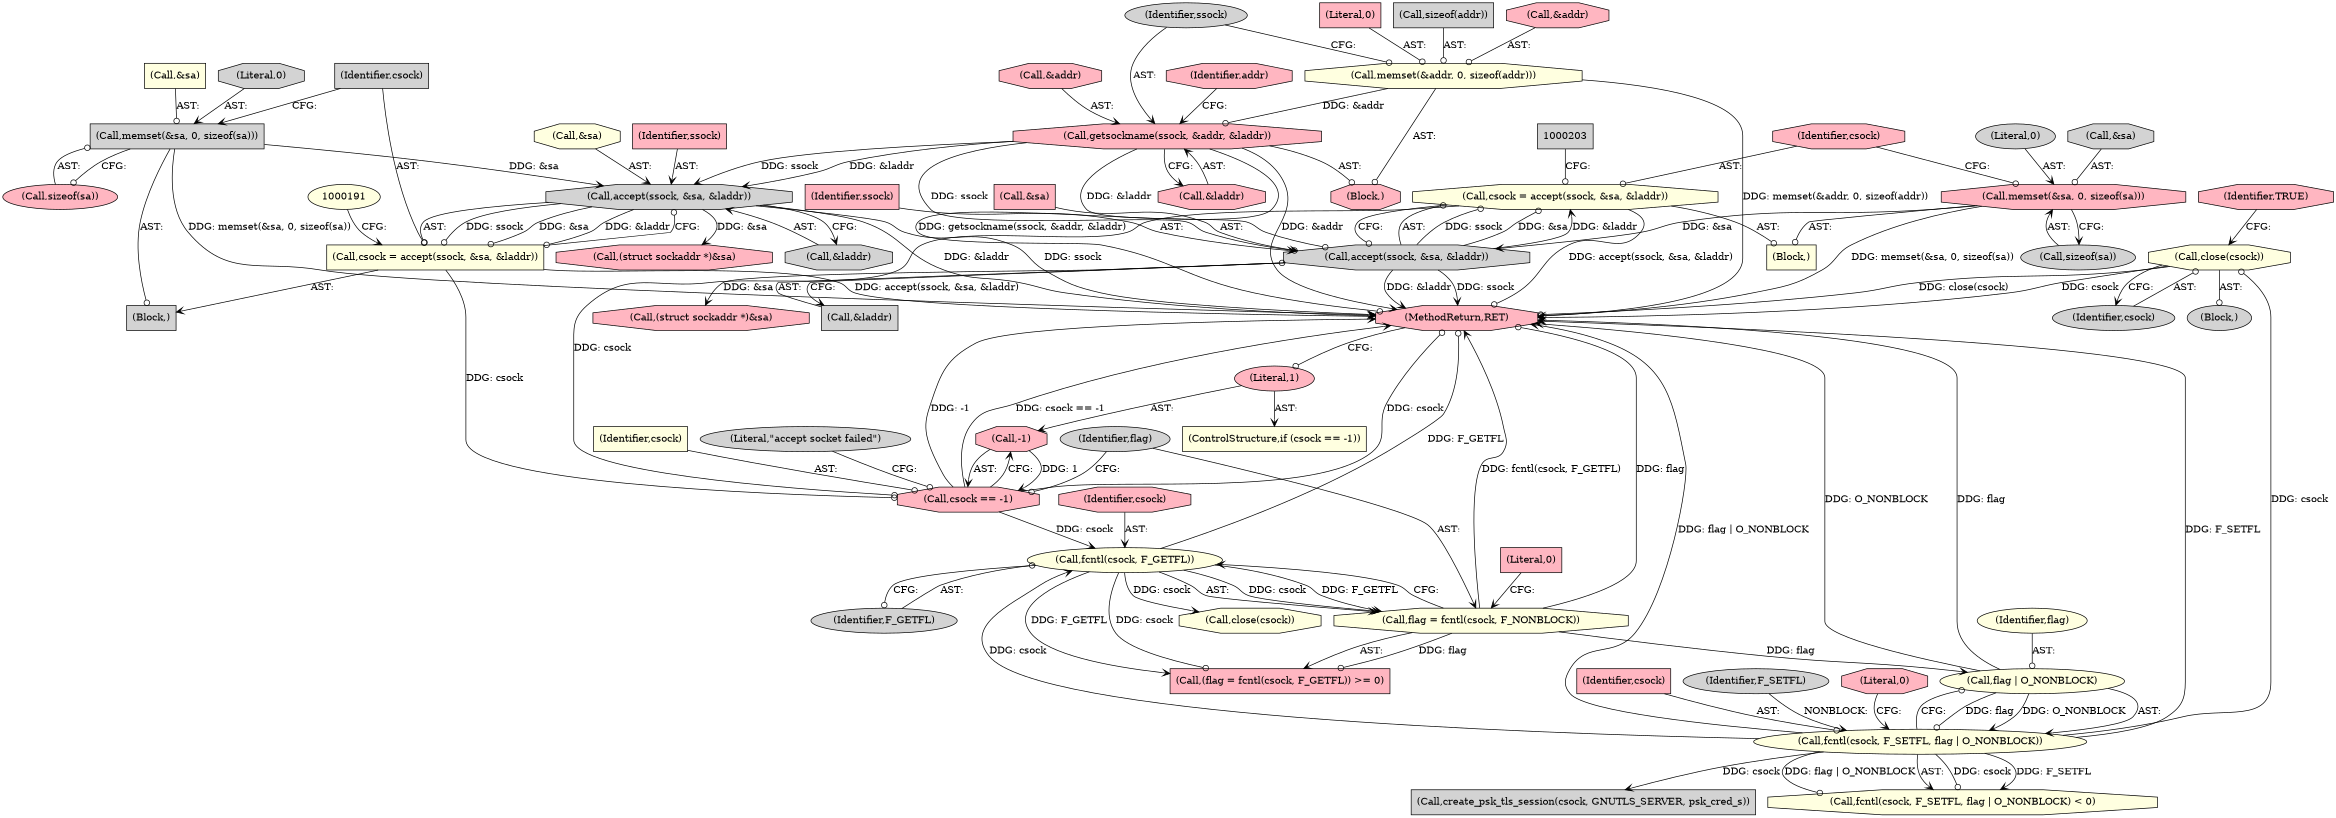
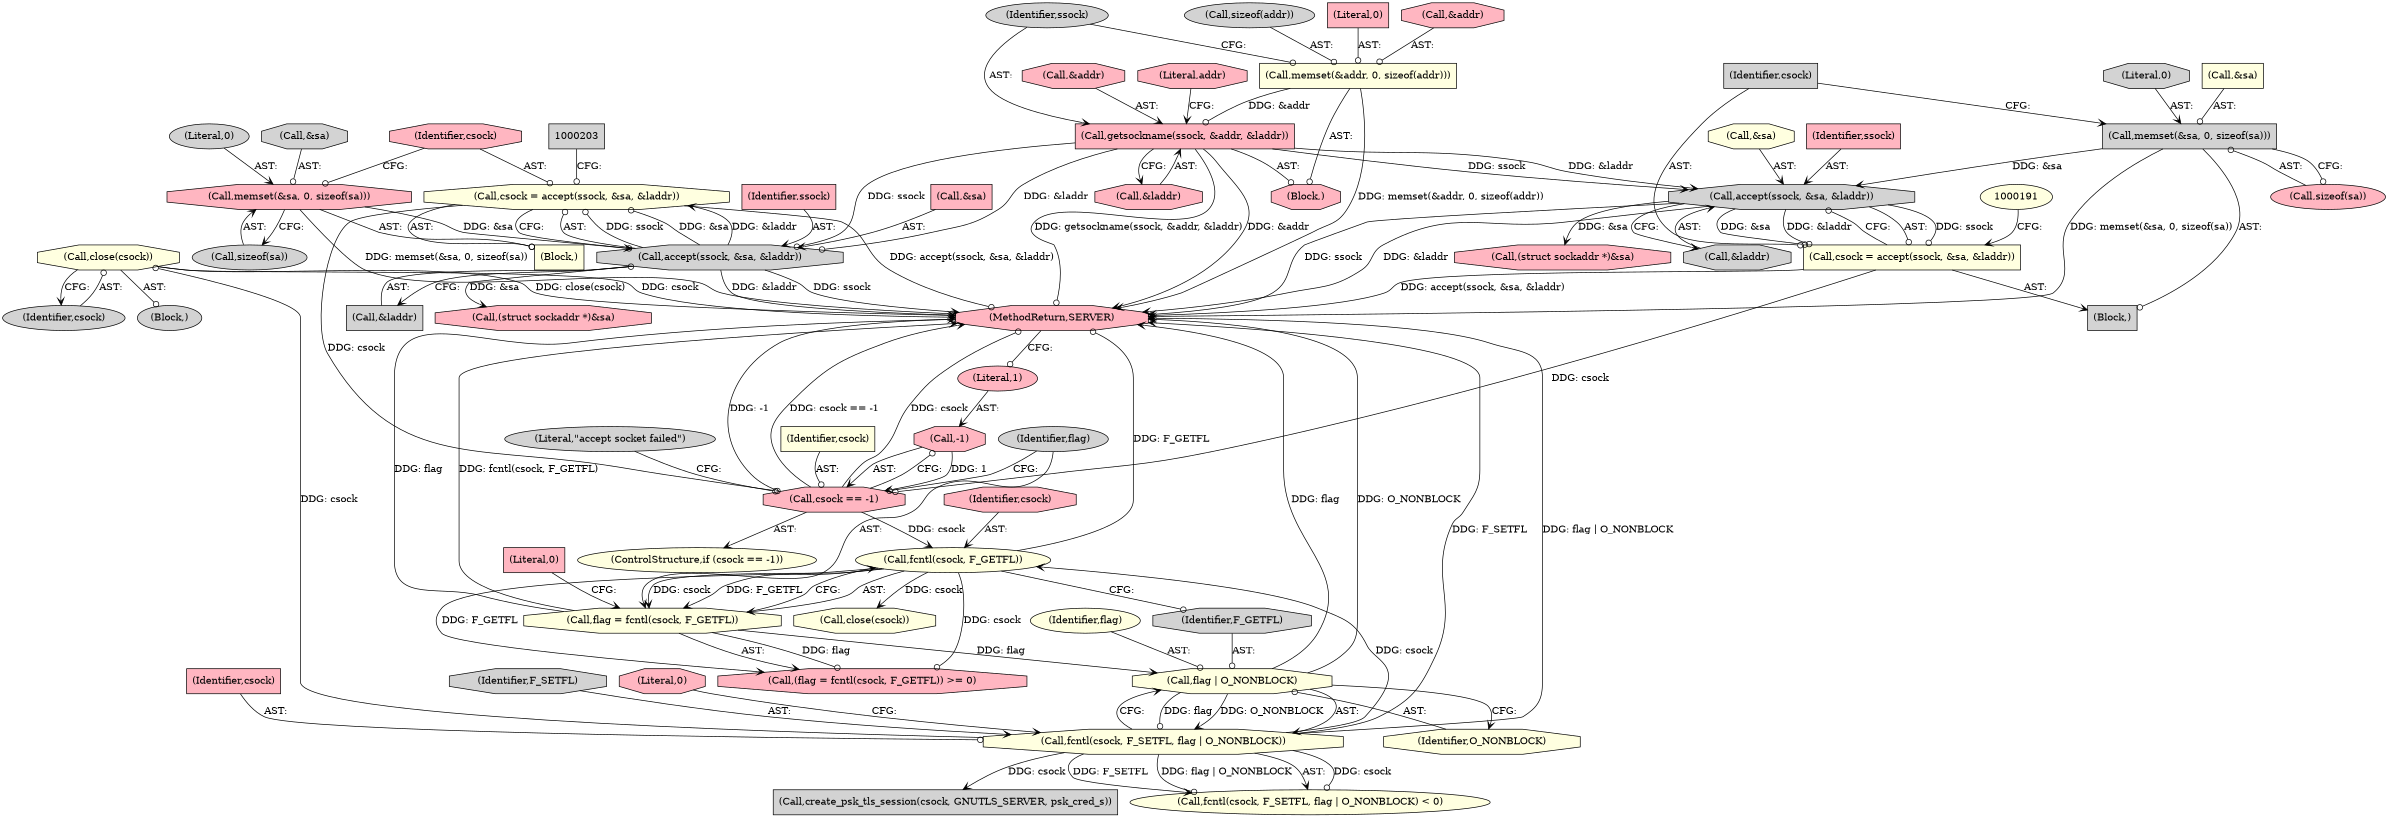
node "(Call,sizeof(addr))": shape box -> ellipse
node "(Identifier,addr)": label "(Identifier,addr)" -> "(Literal,addr)"
node "(Call,memset(&addr, 0, sizeof(addr)))": shape octagon -> box
node "(Call,getsockname(ssock, &addr, &laddr))": shape octagon -> box
node "(Identifier,TRUE)": removed
node "(MethodReturn,RET)": label "(MethodReturn,RET)" -> "(MethodReturn,SERVER)"
edge "(Literal,1)" -> "(ControlStructure,if (csock == -1))": now "(Call,csock == -1)" -> "(ControlStructure,if (csock == -1))"
node "(ControlStructure,if (csock == -1))": shape box -> ellipse
edge "(Call,csock == -1)" -> "(Call,-1)": arrowhead vee -> odot
edge "(Identifier,F_GETFL)" -> "(Call,fcntl(csock, F_GETFL))": now "(Identifier,F_GETFL)" -> "(Call,flag | O_NONBLOCK)"
node "(Identifier,F_GETFL)": shape ellipse -> octagon
node "(Call,flag = fcntl(csock, F_NONBLOCK))": label "(Call,flag = fcntl(csock, F_NONBLOCK))" -> "(Call,flag = fcntl(csock, F_GETFL))"
node "(Call,(flag = fcntl(csock, F_GETFL)) >= 0)": shape box -> octagon
node "(Identifier,F_SETFL)": shape ellipse -> octagon
node "(Call,flag | O_NONBLOCK)": shape ellipse -> octagon
edge "(Call,fcntl(csock, F_SETFL, flag | O_NONBLOCK))" -> "(Call,flag | O_NONBLOCK)": arrowhead odot -> vee
edge "(Identifier,F_SETFL)" -> "(Call,fcntl(csock, F_SETFL, flag | O_NONBLOCK))": label "NONBLOCK: " -> "AST: "
node "(Identifier,O_NONBLOCK)": added
node "(Call,fcntl(csock, F_SETFL, flag | O_NONBLOCK))": shape ellipse -> octagon
node "(Call,fcntl(csock, F_SETFL, flag | O_NONBLOCK) < 0)": shape octagon -> ellipse
